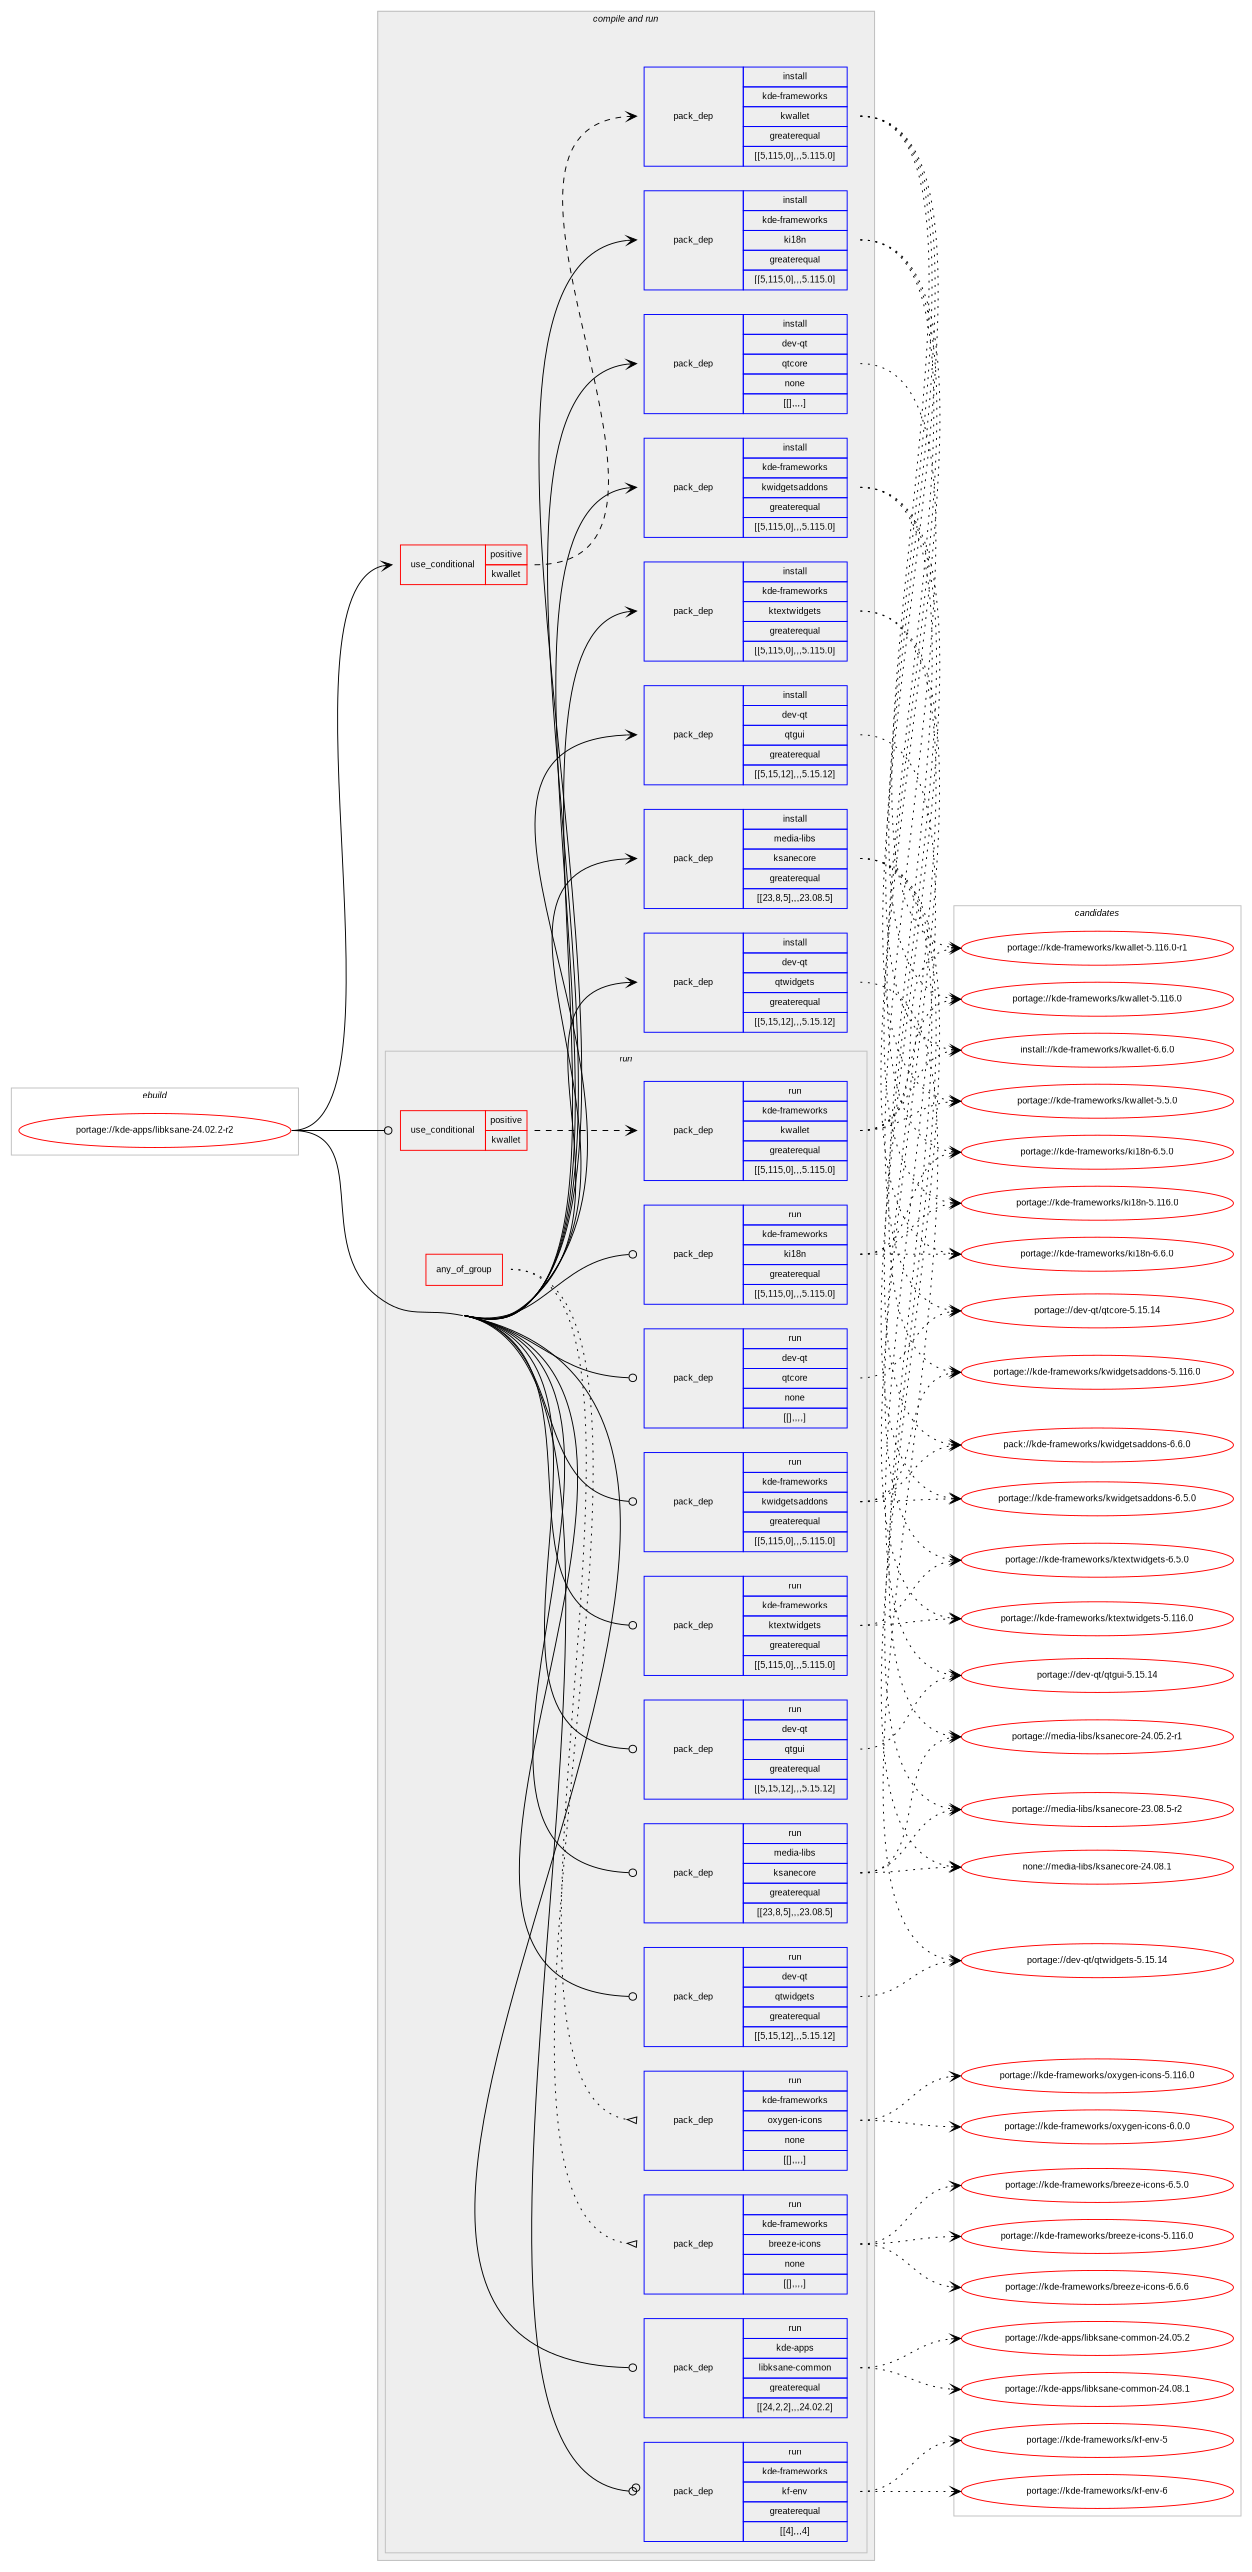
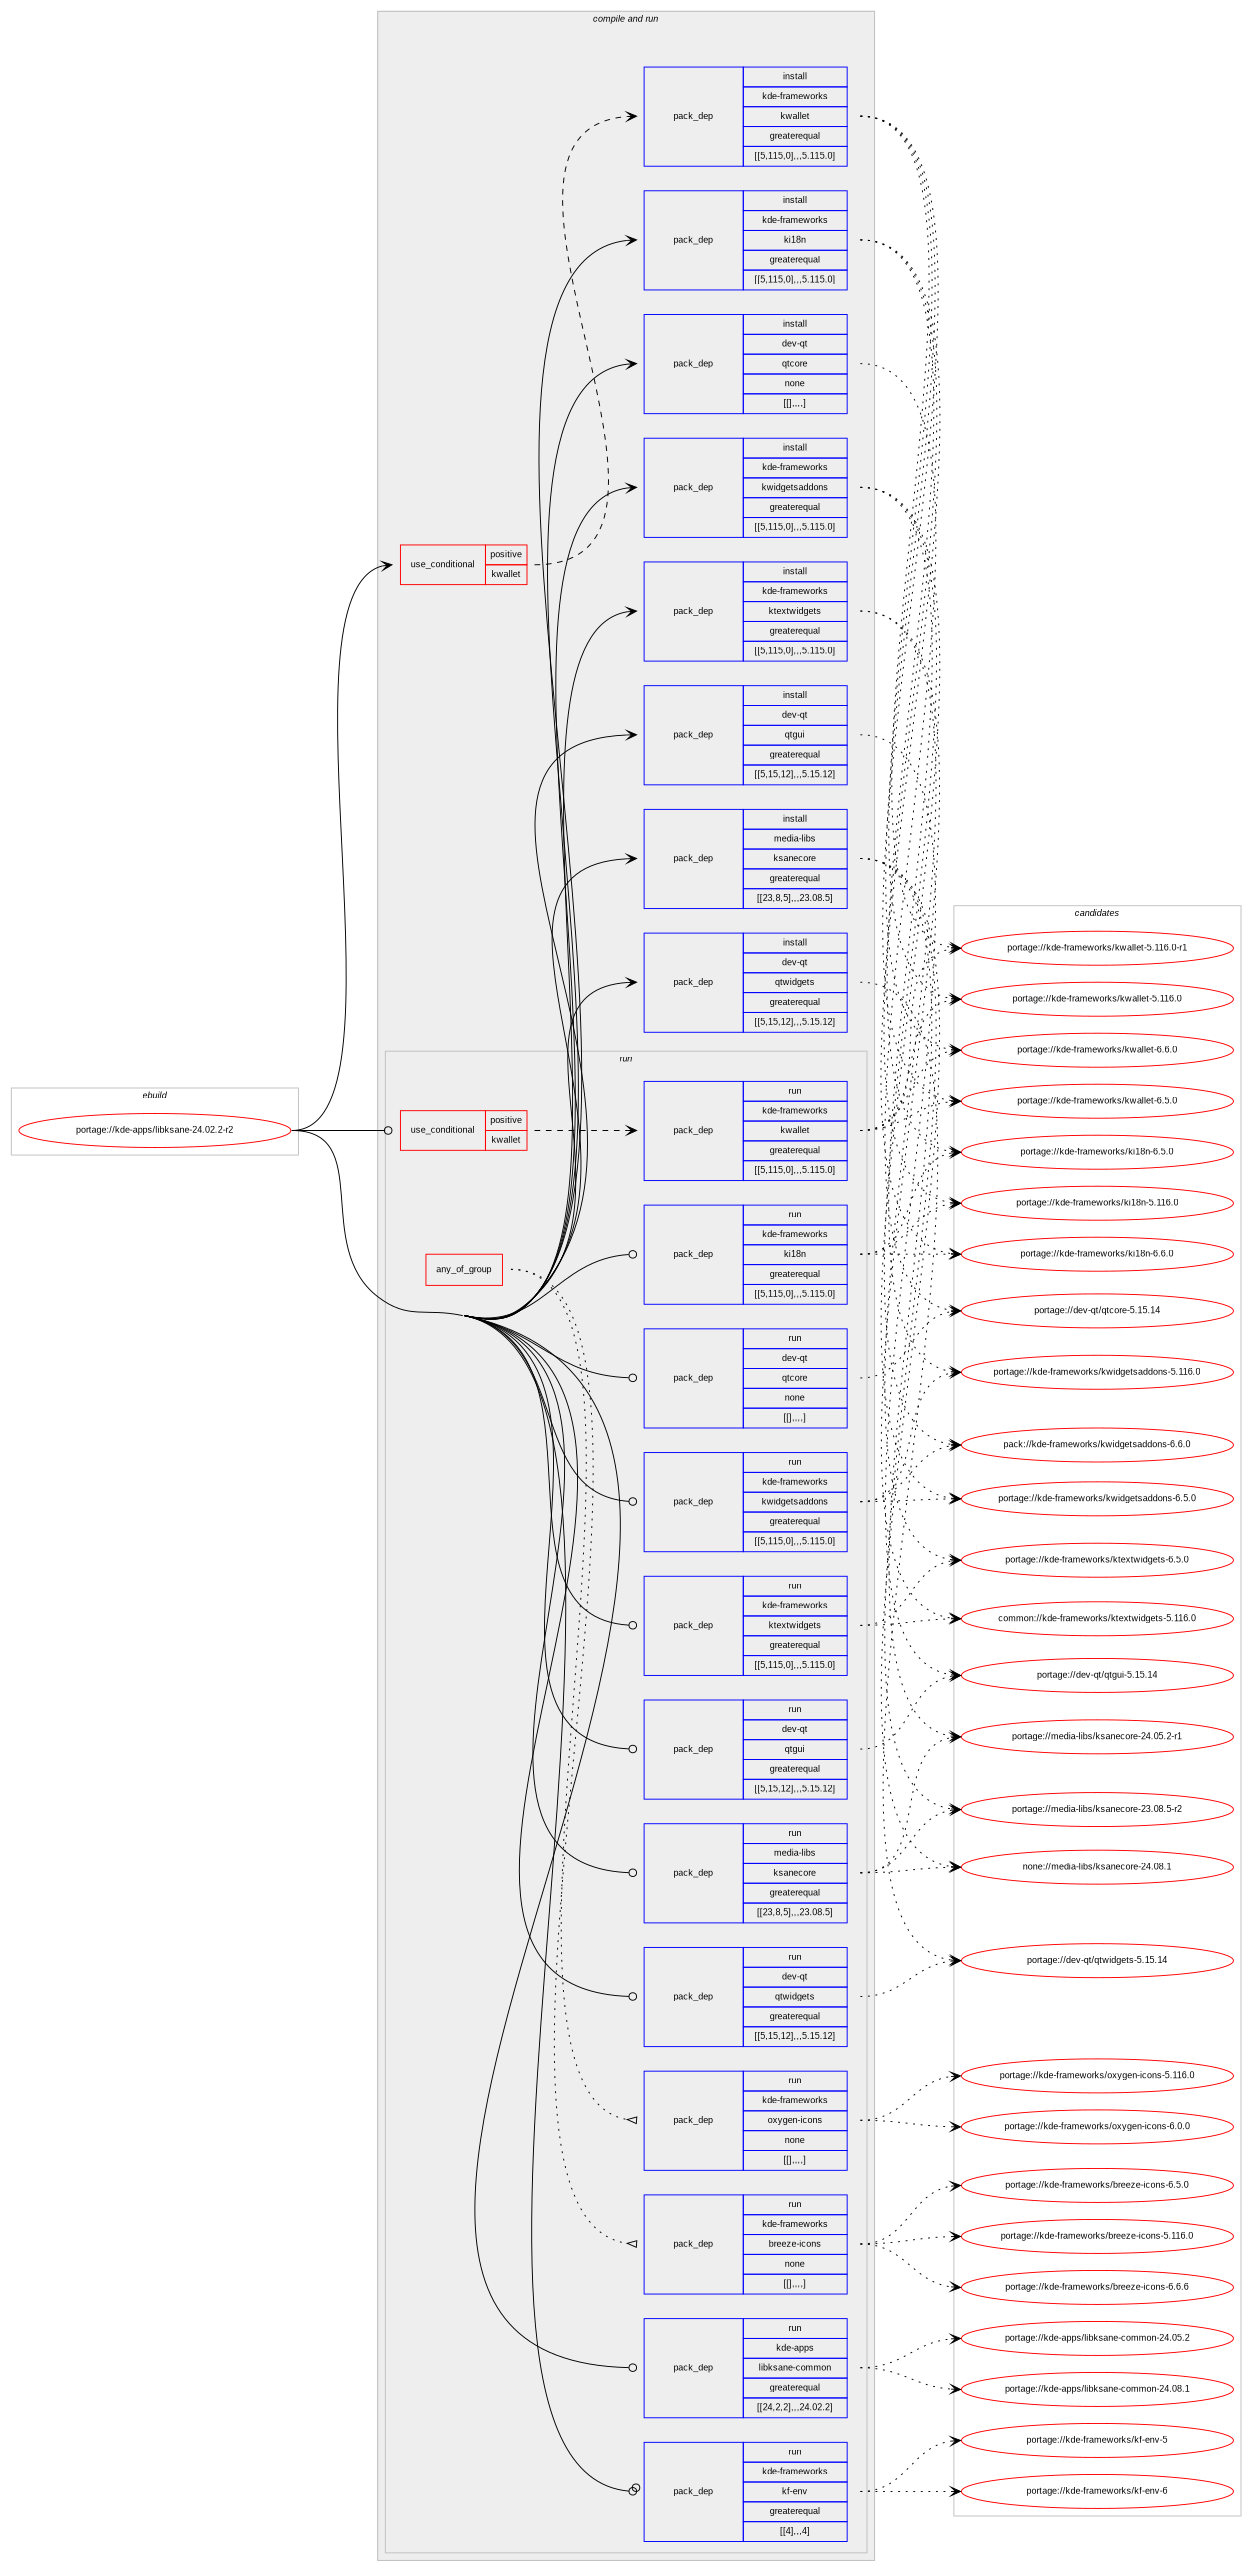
node "install://kde-frameworks/kwallet-6.6.0": label "install://kde-frameworks/kwallet-6.6.0" -> "portage://kde-frameworks/kwallet-6.6.0"
node "portage://kde-frameworks/kwallet-5.5.0": label "portage://kde-frameworks/kwallet-5.5.0" -> "portage://kde-frameworks/kwallet-6.5.0"
node "portage://kde-frameworks/ktextwidgets-5.116.0": label "portage://kde-frameworks/ktextwidgets-5.116.0" -> "common://kde-frameworks/ktextwidgets-5.116.0"
